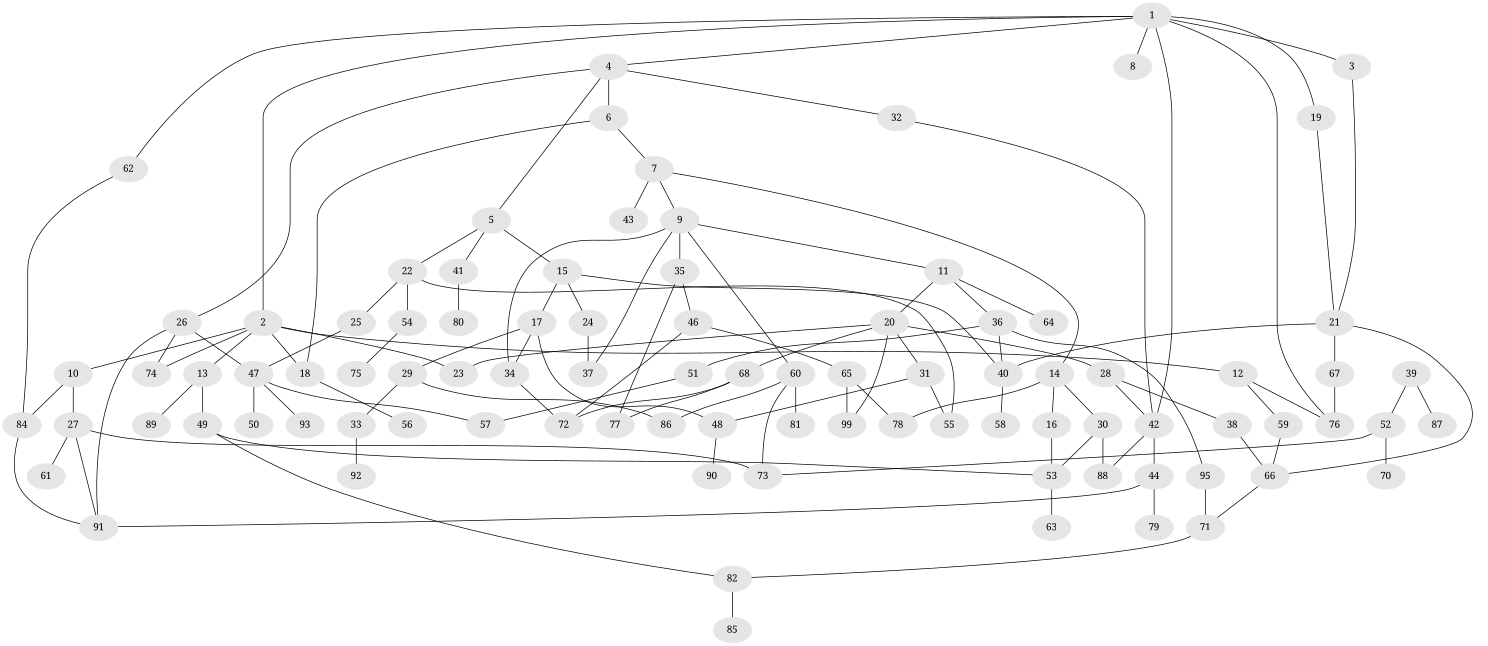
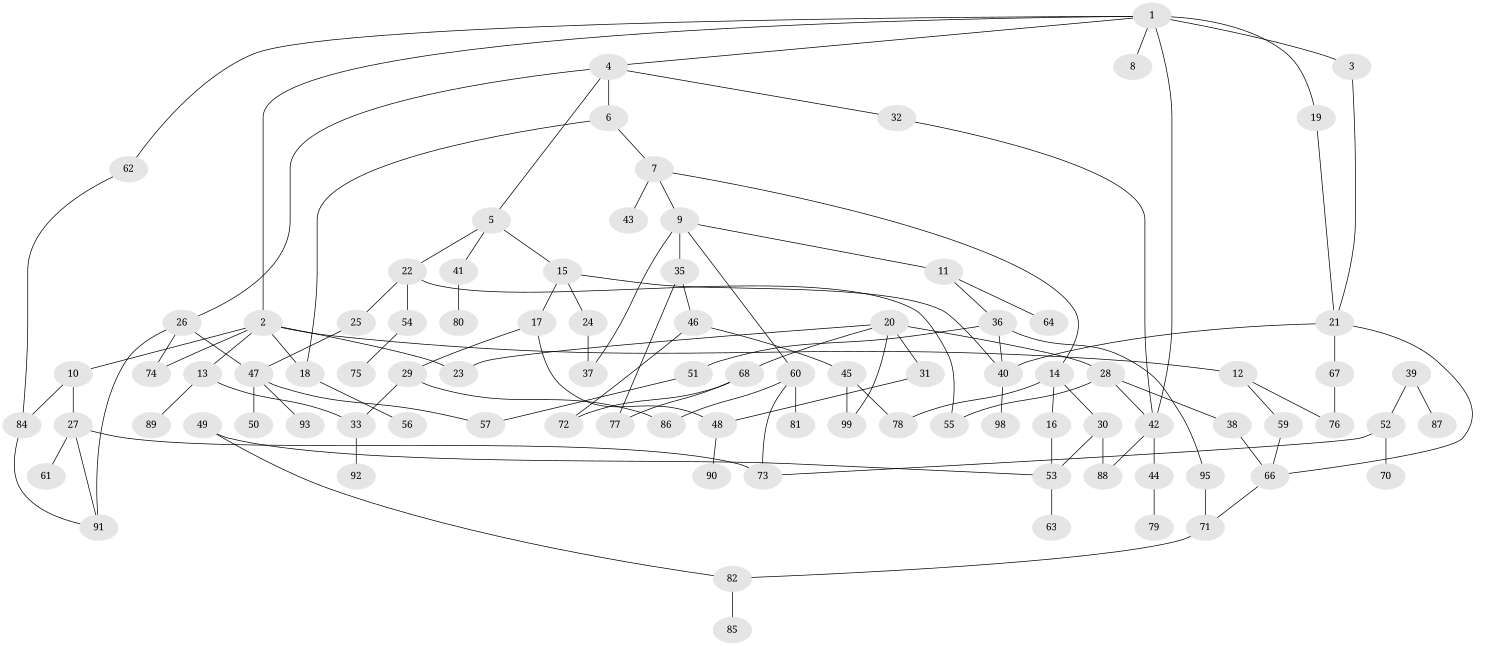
edge "1" -- "76": removed
edge "11" -- "20": removed
node "34": removed
node "65": label "65" -> "45"
edge "13" -- "49": now "13" -- "33"
edge "31" -- "55": now "28" -- "55"
node "58": label "58" -> "98"
edge "44" -- "91": removed
